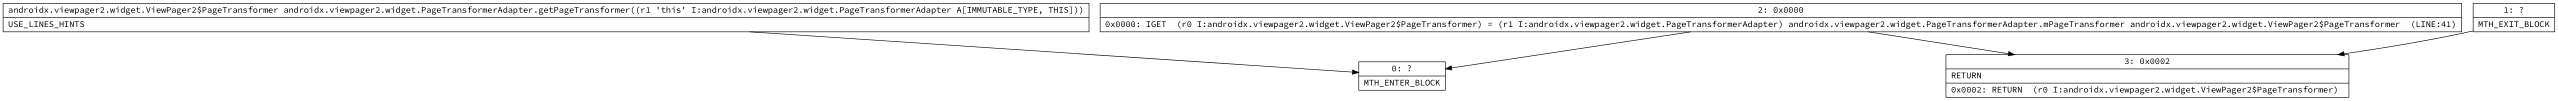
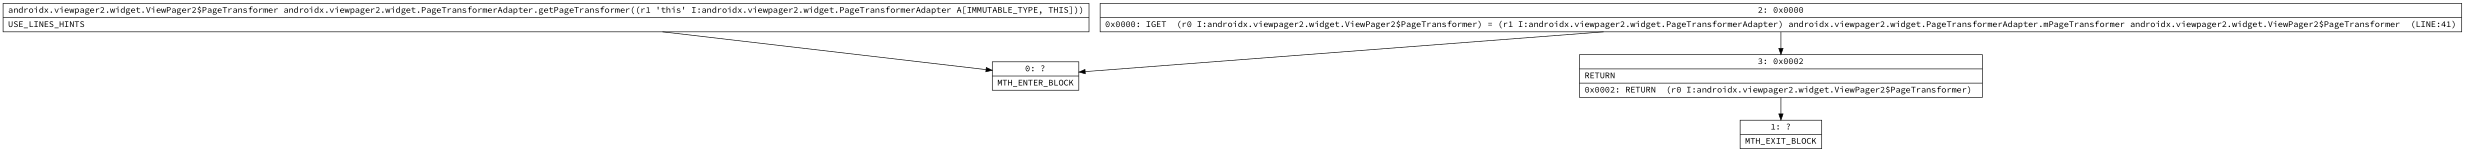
edge "1: ?" -> "3: 0x0002": reversed
